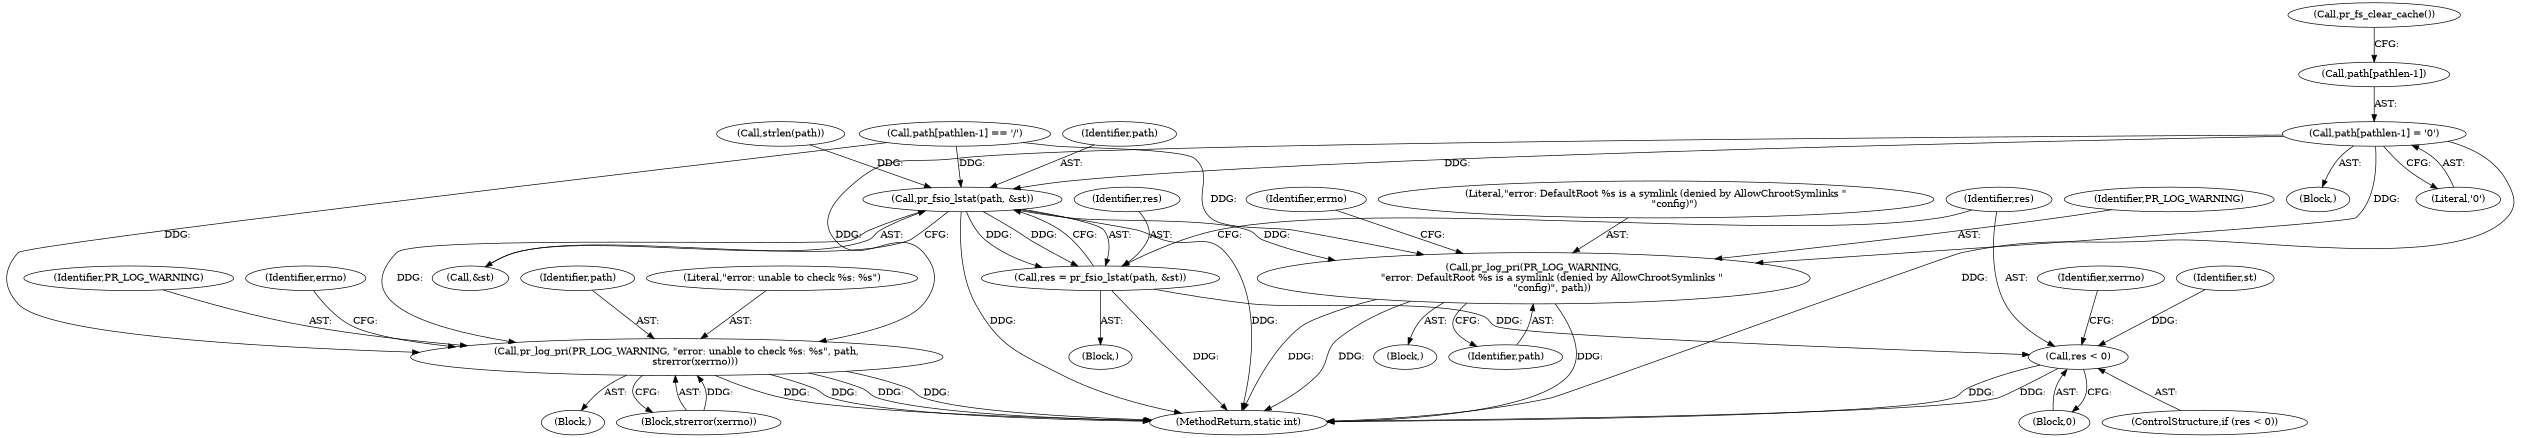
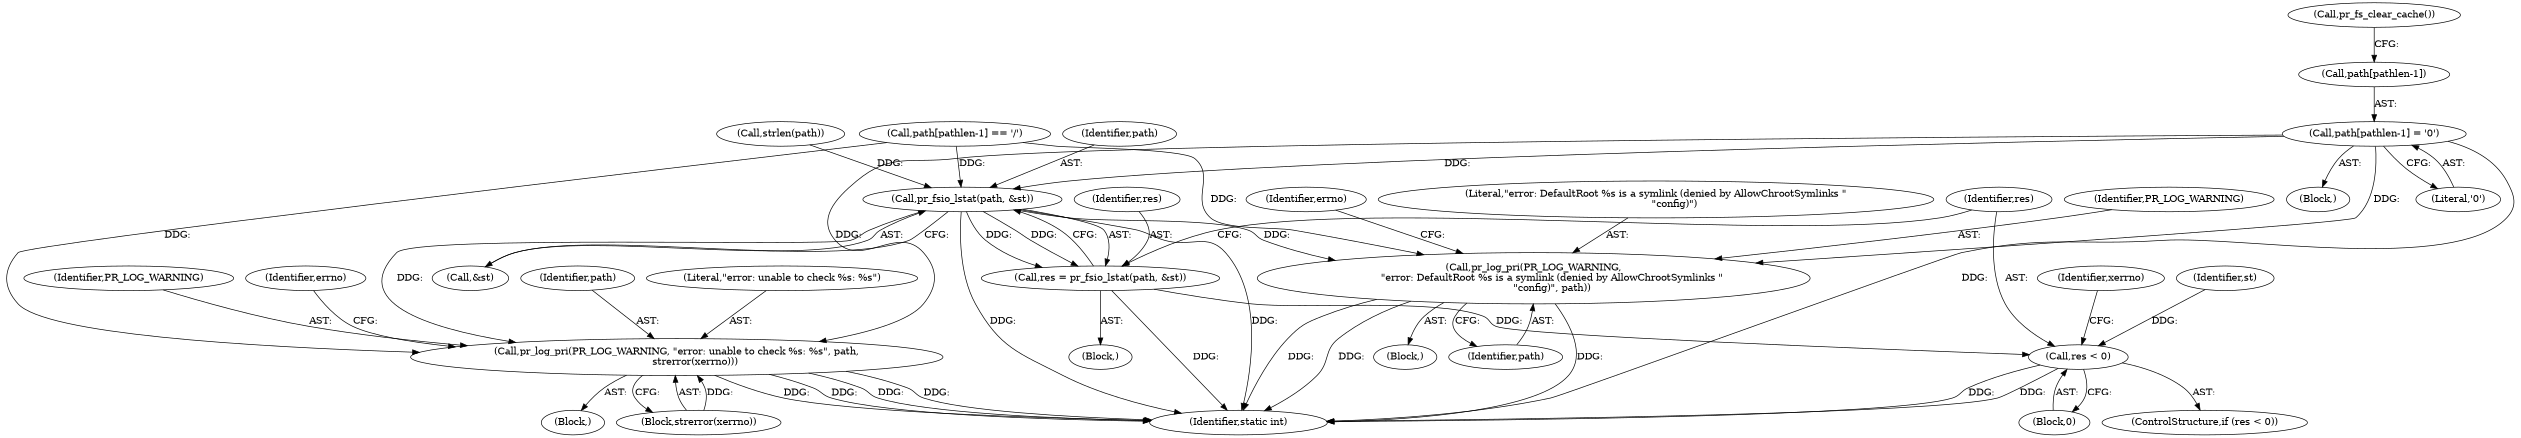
edge "(ControlStructure,if (res < 0))" -> "(Call,res < 0)": reversed
node "(MethodReturn,static int)": label "(MethodReturn,static int)" -> "(Identifier,static int)"
